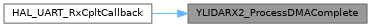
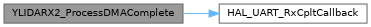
edge "HAL_UART_RxCpltCallback" -> "YLIDARX2_ProcessDMAComplete": reversed
